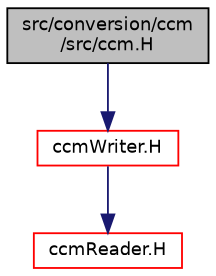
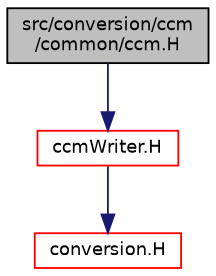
node "src/conversion/ccm /src/ccm.H": label "src/conversion/ccm /src/ccm.H" -> "src/conversion/ccm /common/ccm.H"
node "ccmReader.H": label "ccmReader.H" -> "conversion.H"
